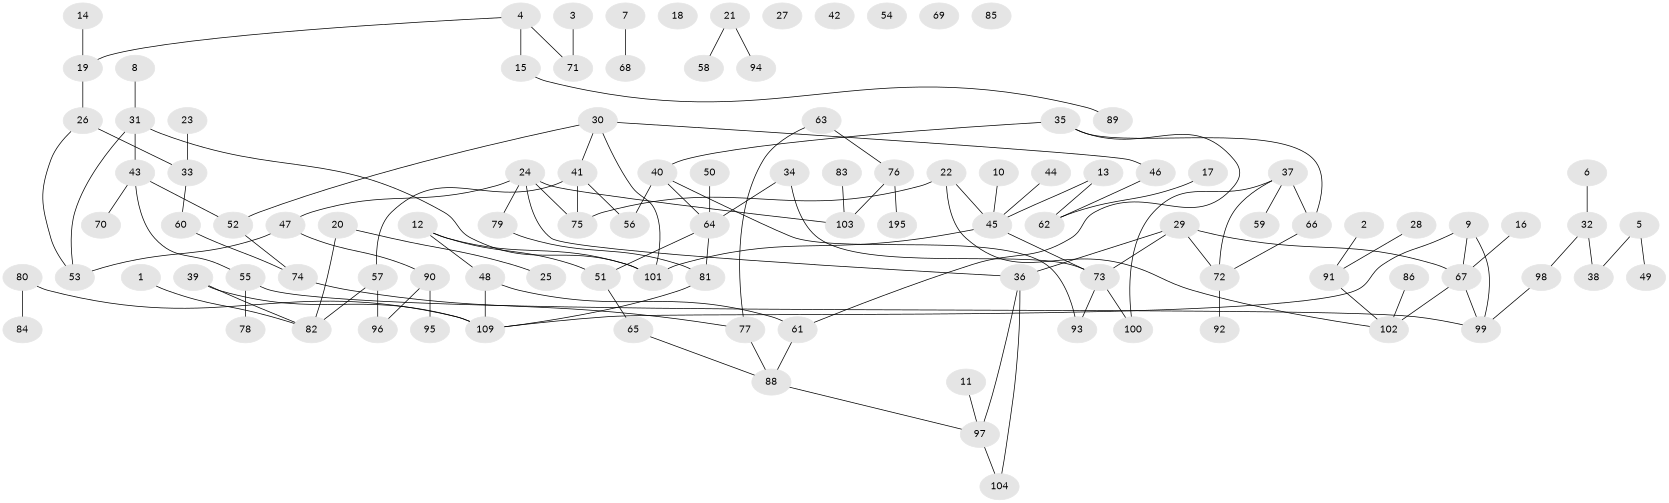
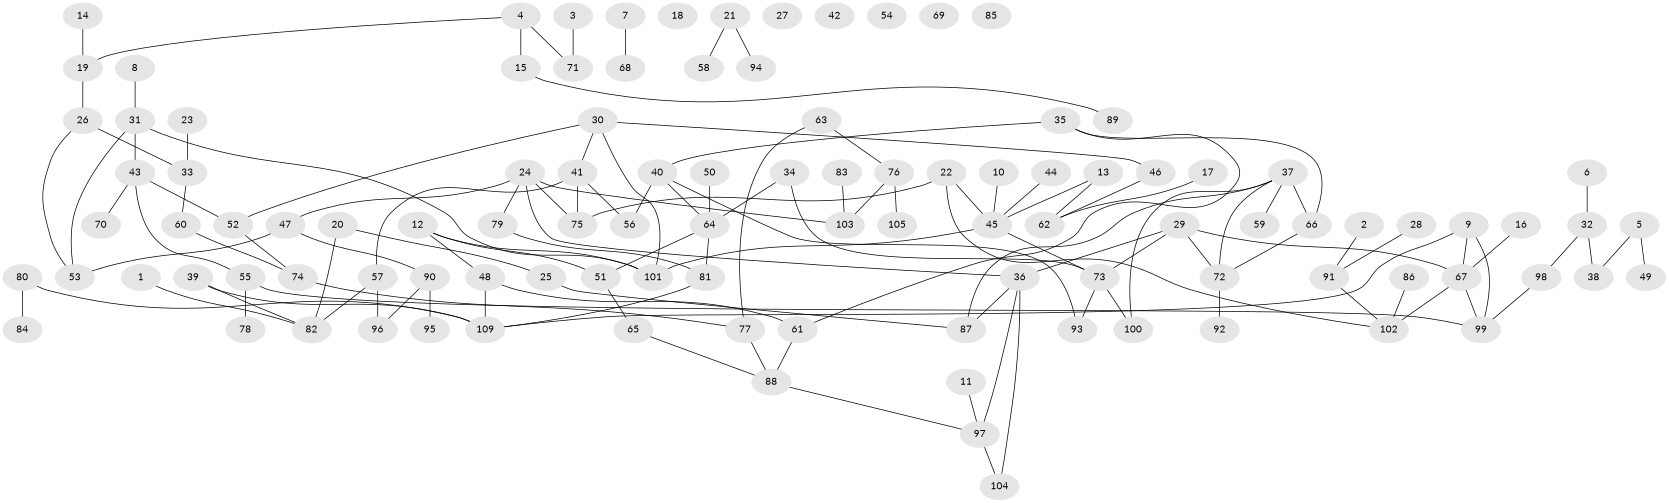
node "195": label "195" -> "105"
node "87": added
